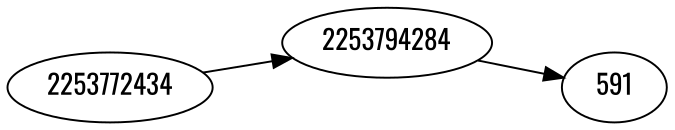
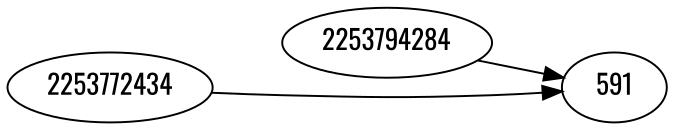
edge "2253772434" -> "2253794284": now "2253772434" -> "591"
